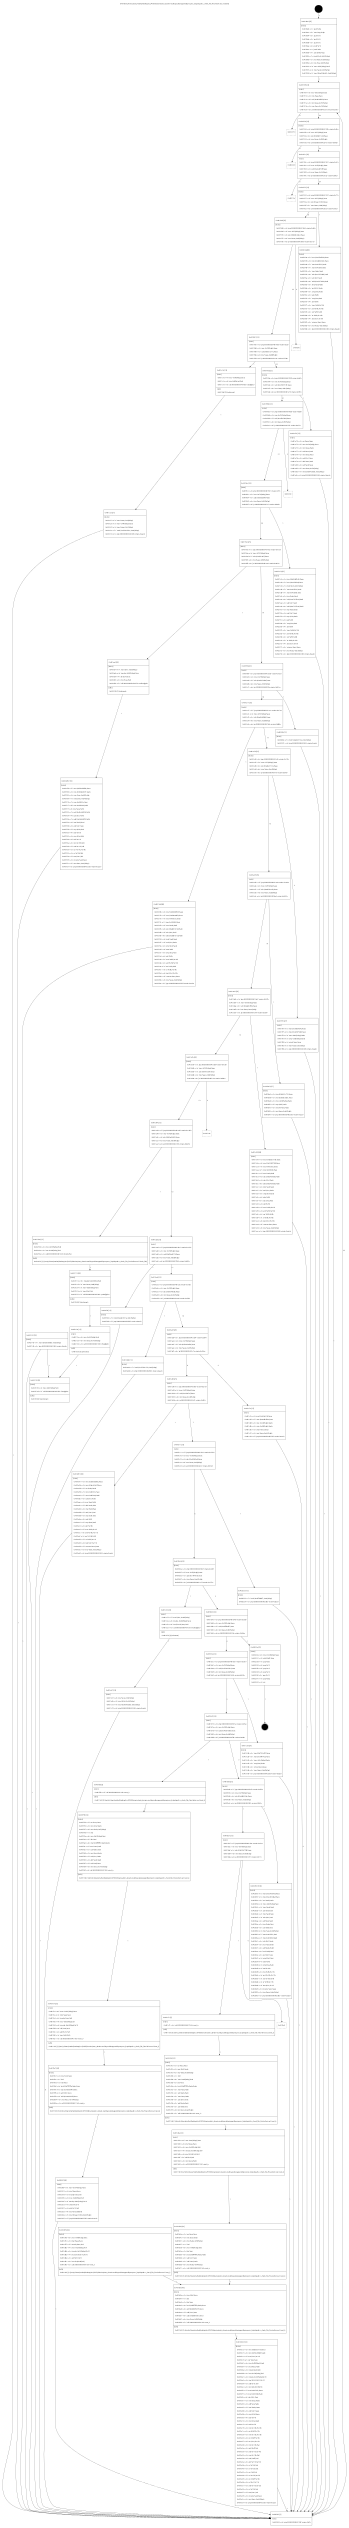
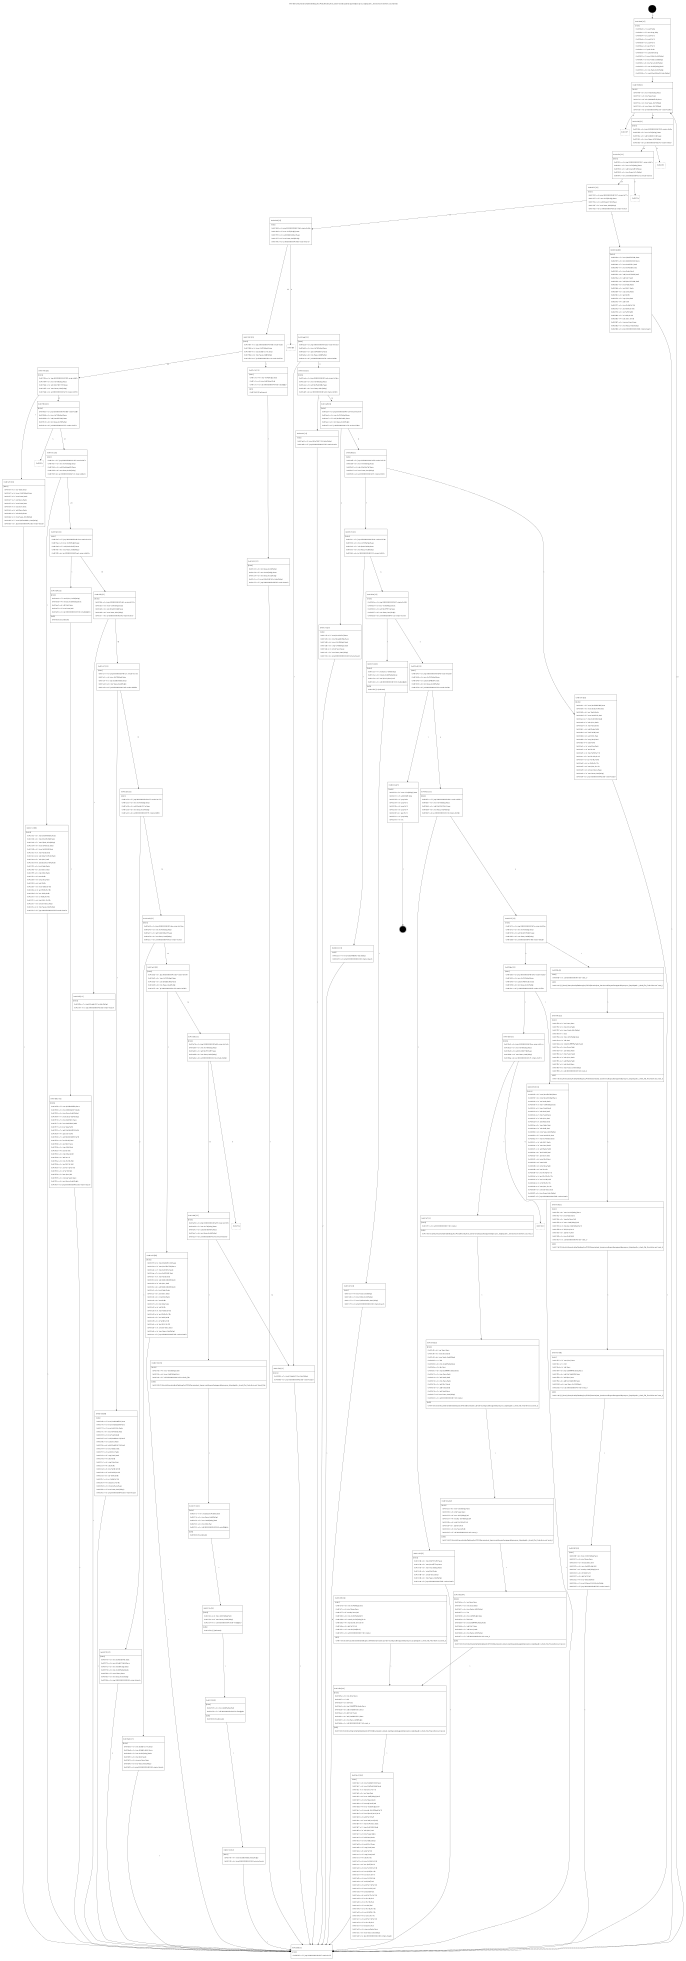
edge "0x401a94 [25]" -> "0x401aad [25]": now "0x401a94 [25]" -> "0x401f64 [12]"
edge "0x402142 [12]" -> "0x402139 [9]": reversed
